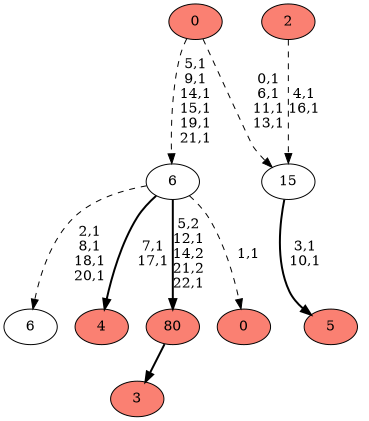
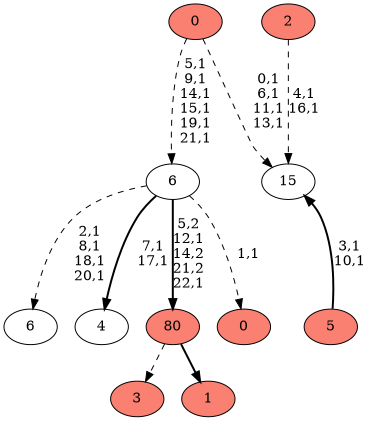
edge "15" -> "5": reversed
node "4": fillcolor salmon -> white
edge "80" -> "3": style bold -> dashed
node "1": added
